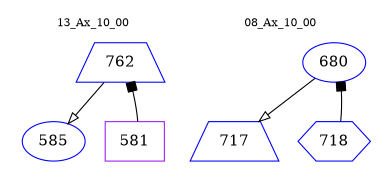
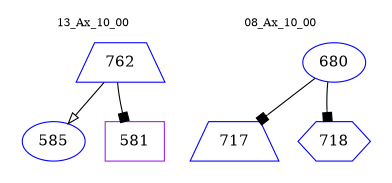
edge "680" -> "717": arrowhead onormal -> box
edge "581" -> "762": reversed
edge "718" -> "680": reversed
